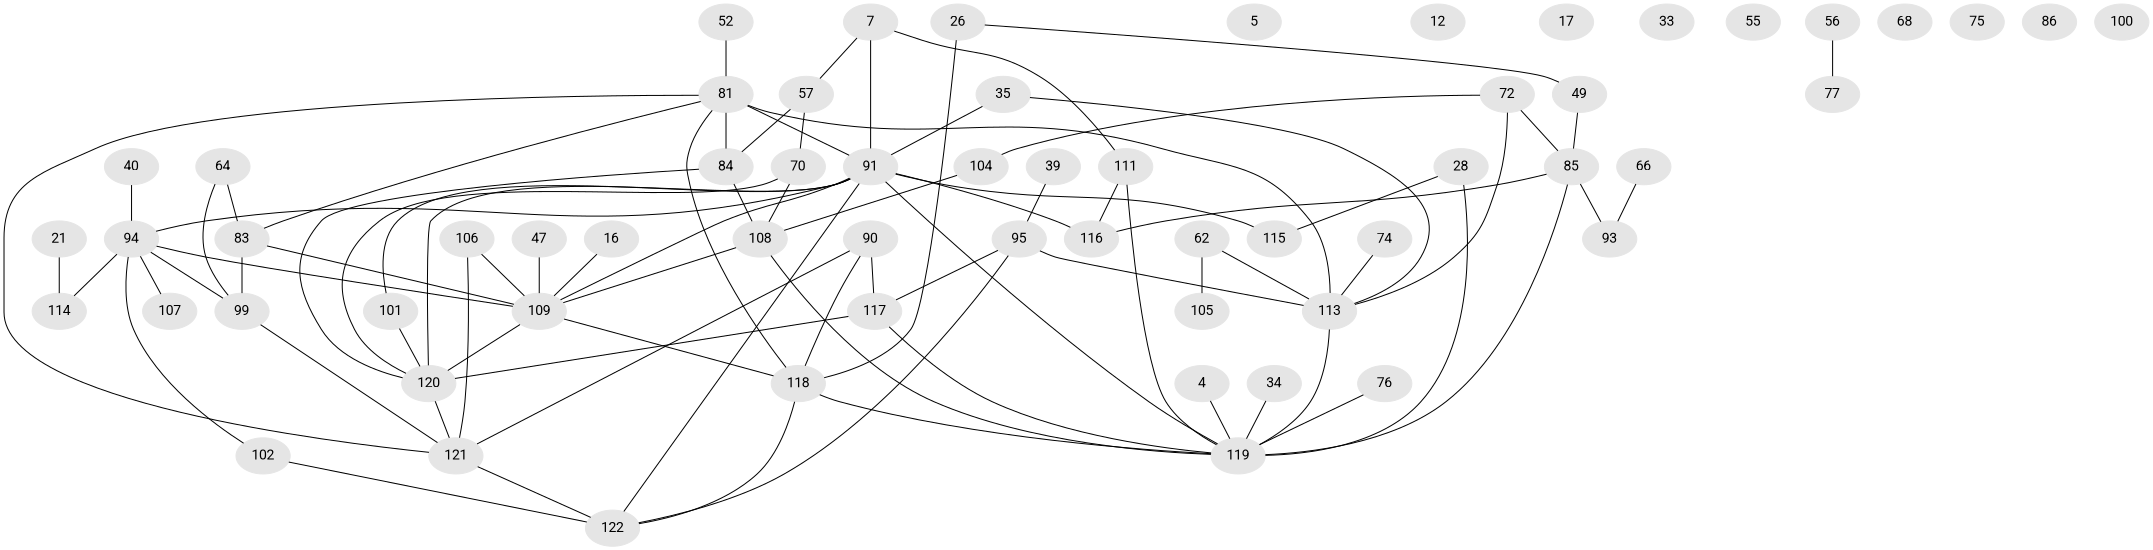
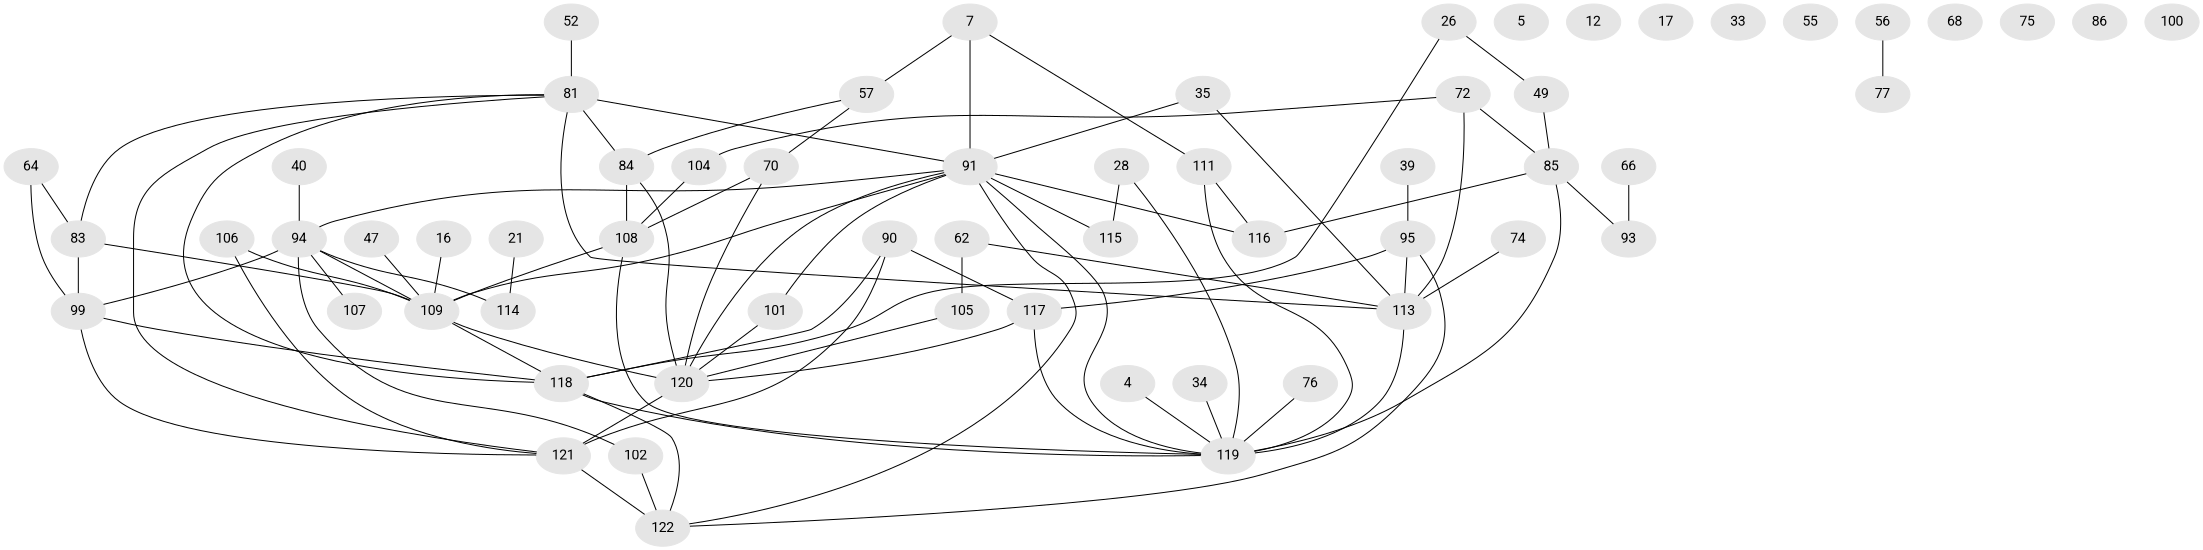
edge "105" -- "120": added
edge "99" -- "118": added
